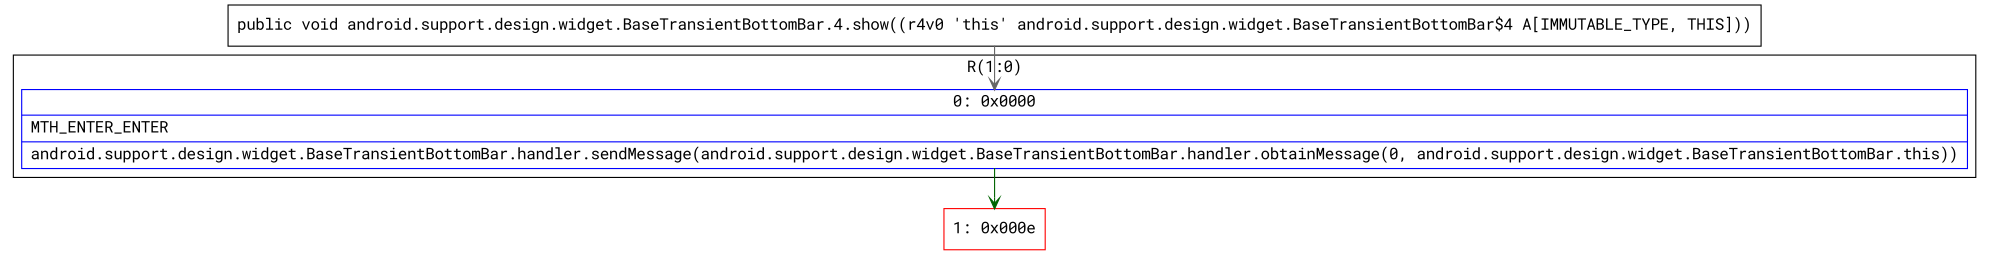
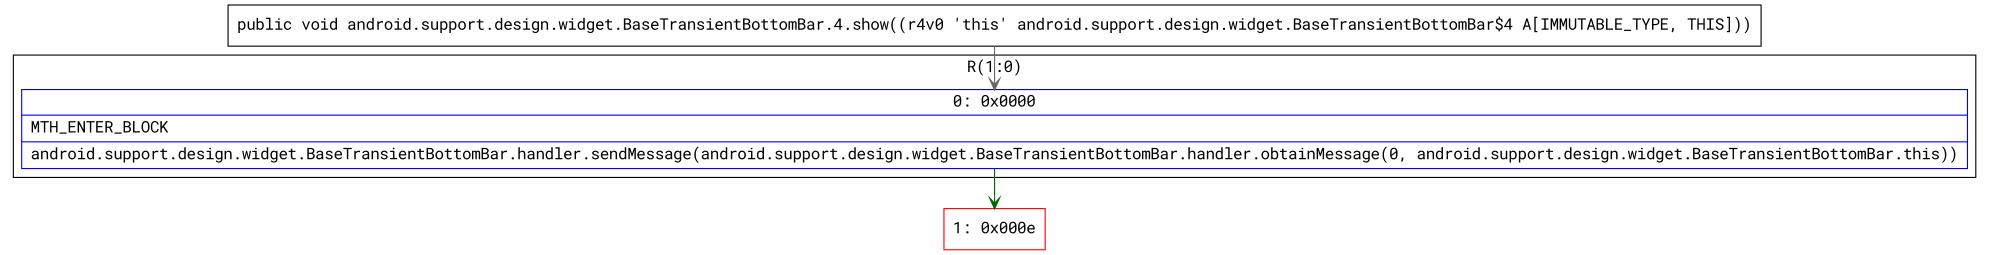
node "0: 0x0000": text "MTH_ENTER_ENTER" -> "MTH_ENTER_BLOCK"
